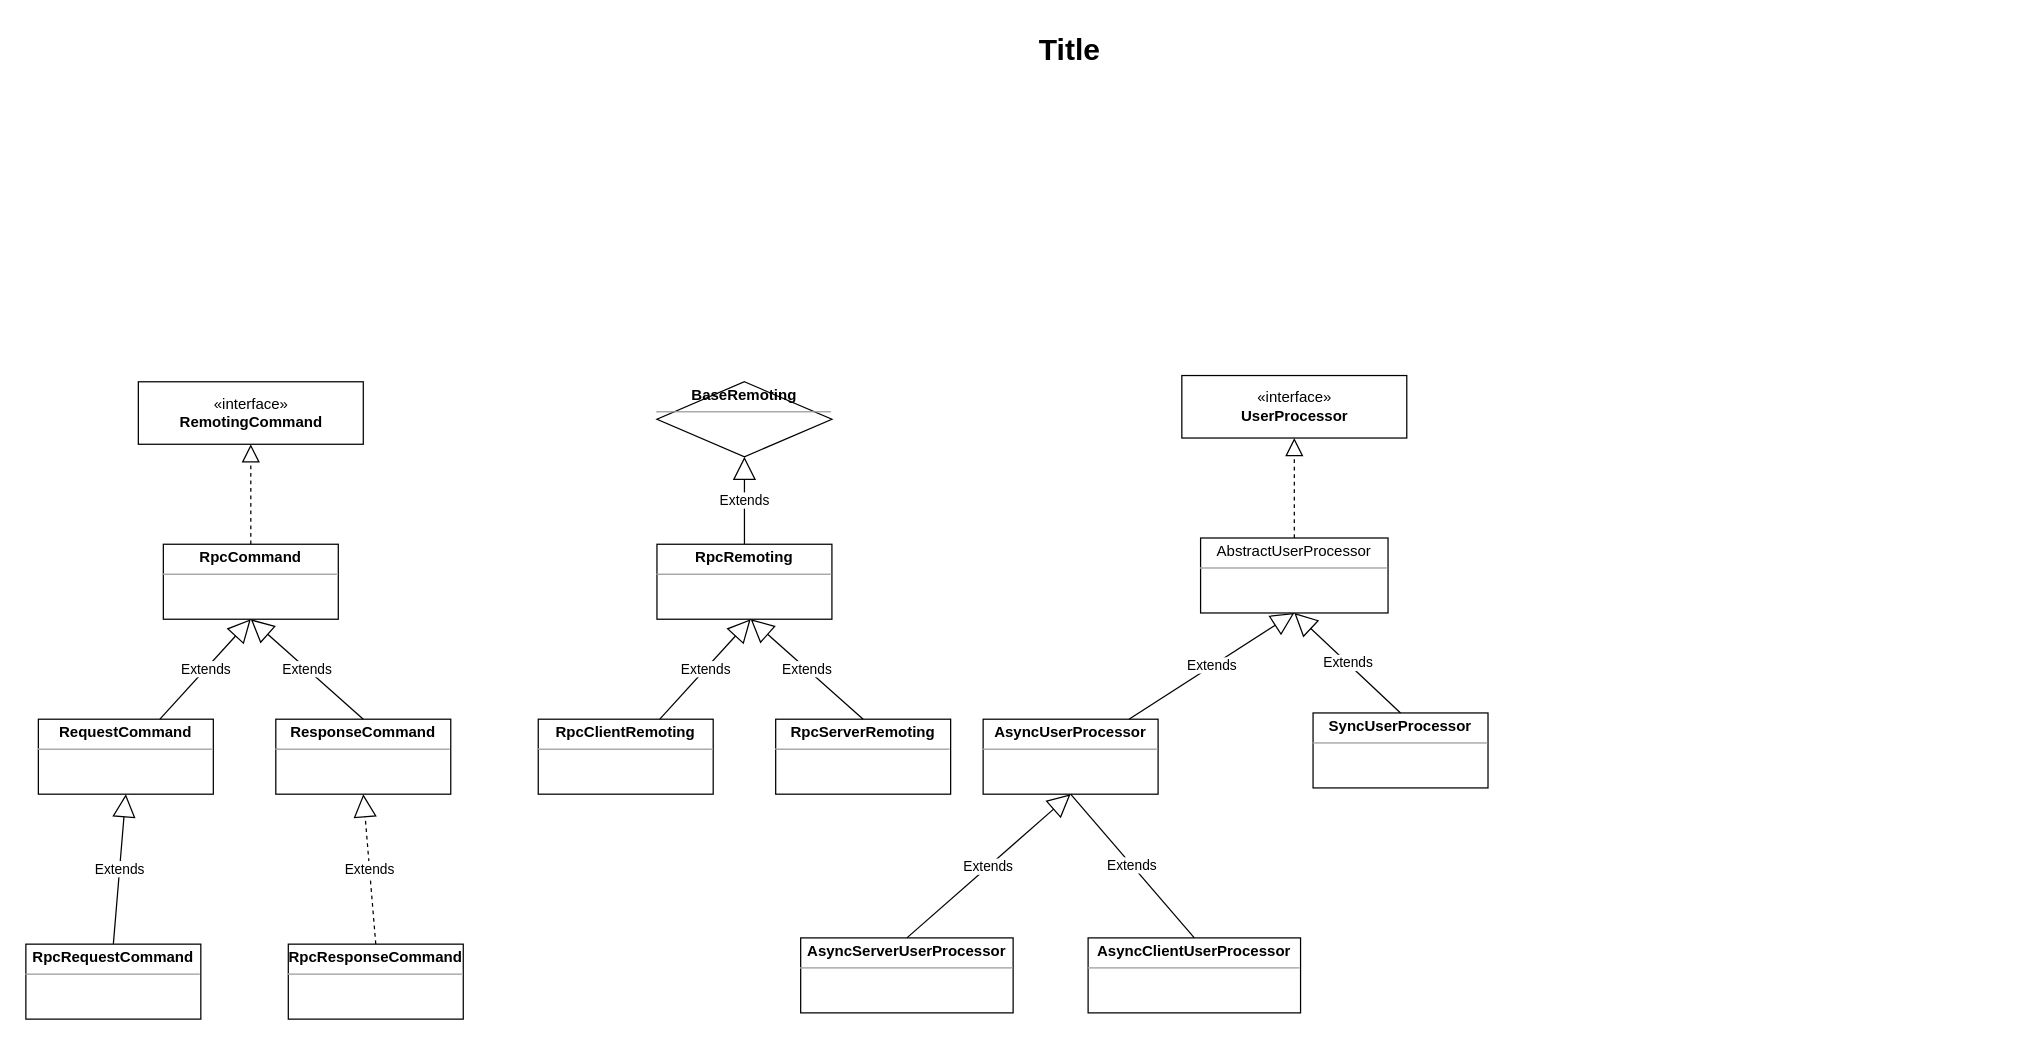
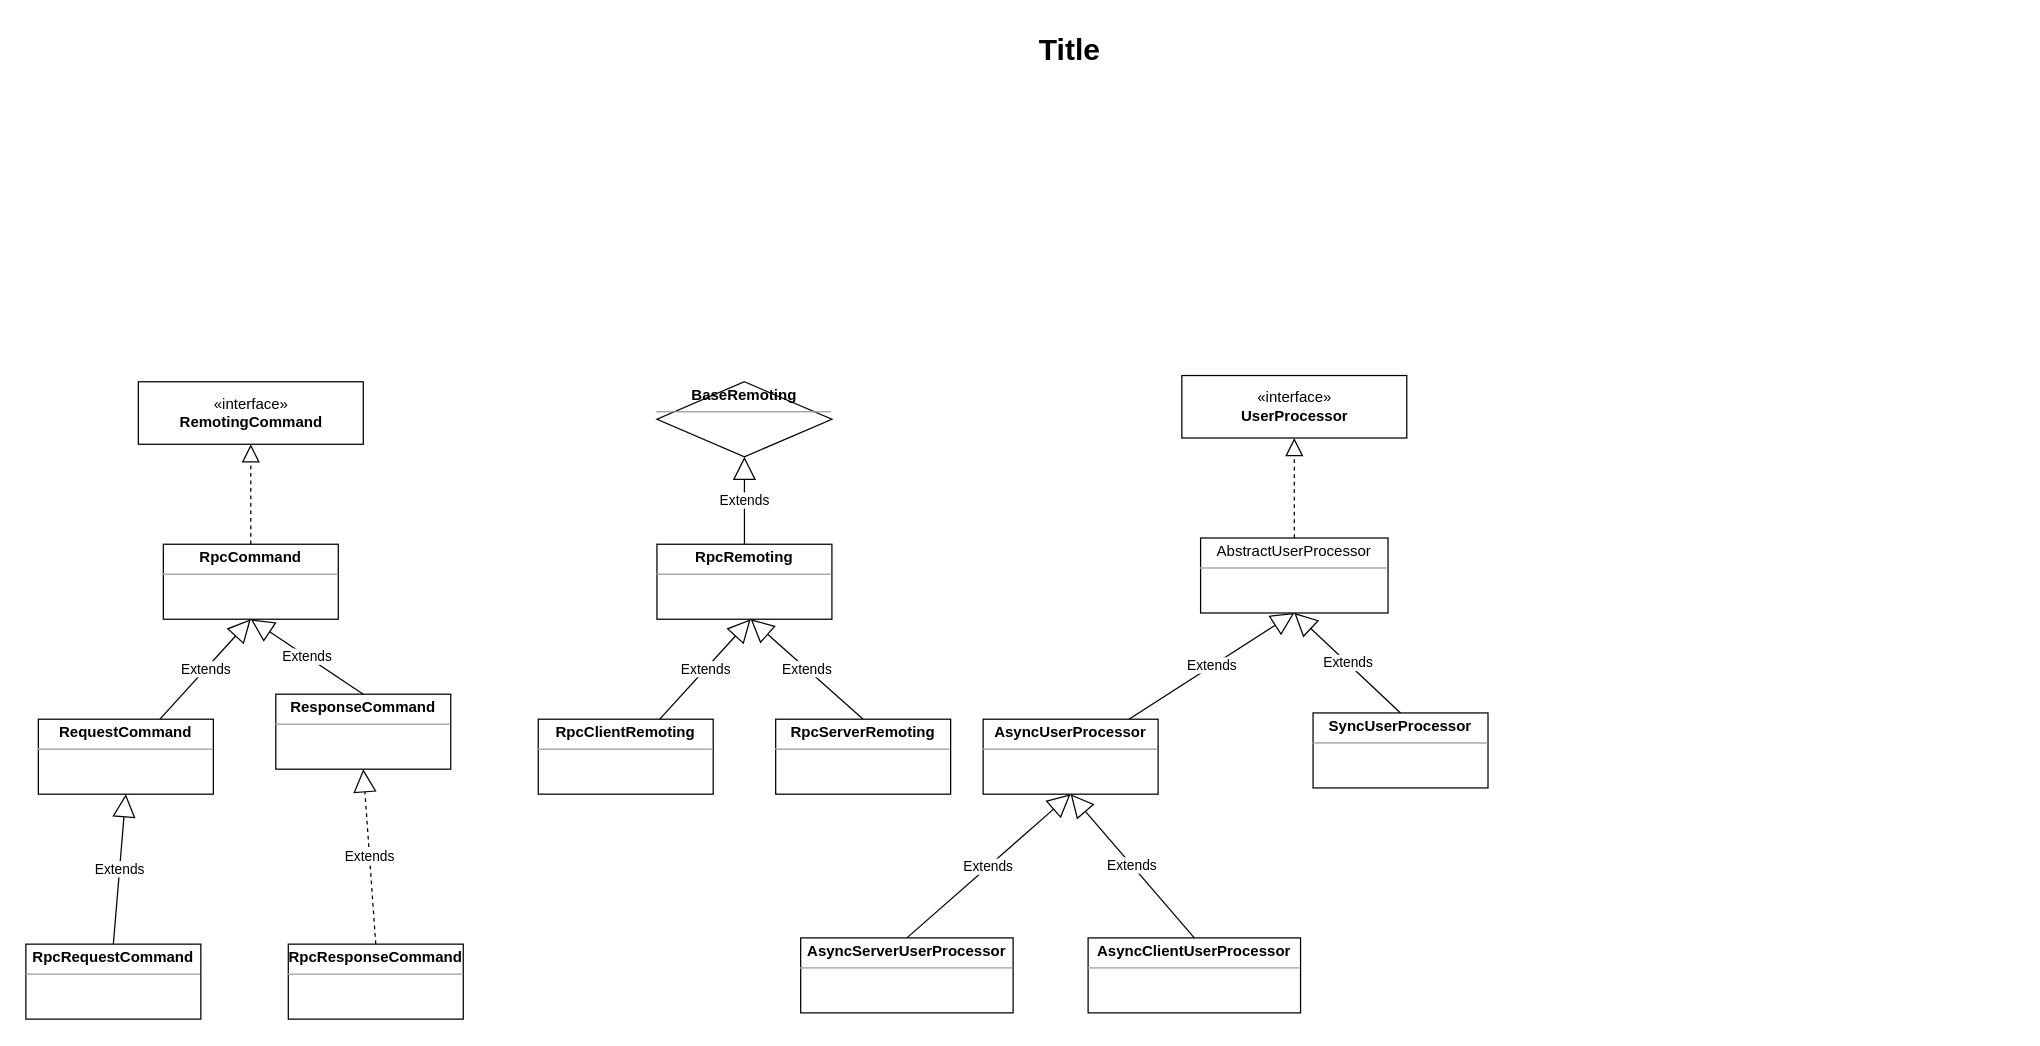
node "ResponseCommand": moved (363, 757) -> (363, 732)
edge "AsyncUserProcessor" -- "AsyncClientUserProcessor": arrowhead none -> block
